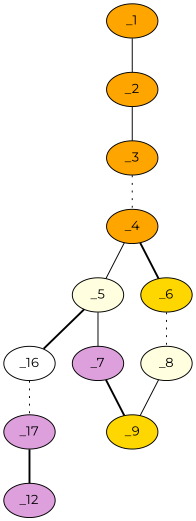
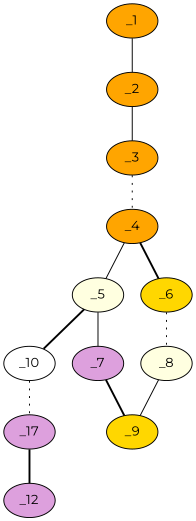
node "_16": label "_16" -> "_10"
